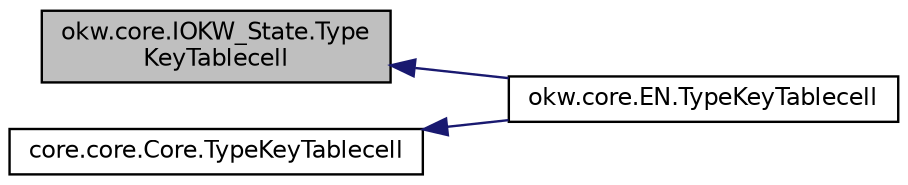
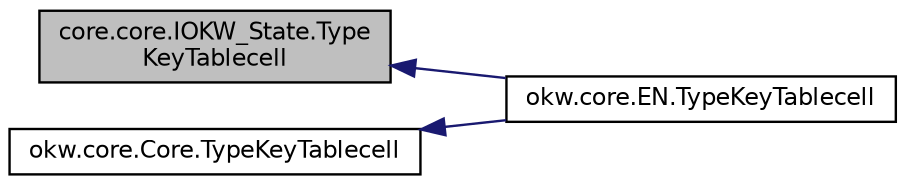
node "okw.core.IOKW_State.Type KeyTablecell": label "okw.core.IOKW_State.Type KeyTablecell" -> "core.core.IOKW_State.Type KeyTablecell"
node "core.core.Core.TypeKeyTablecell": label "core.core.Core.TypeKeyTablecell" -> "okw.core.Core.TypeKeyTablecell"
